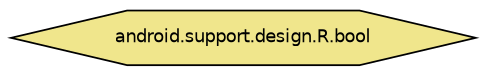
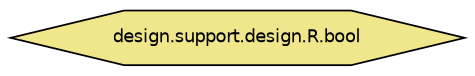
node "android.support.design.R.bool": label "android.support.design.R.bool" -> "design.support.design.R.bool"
